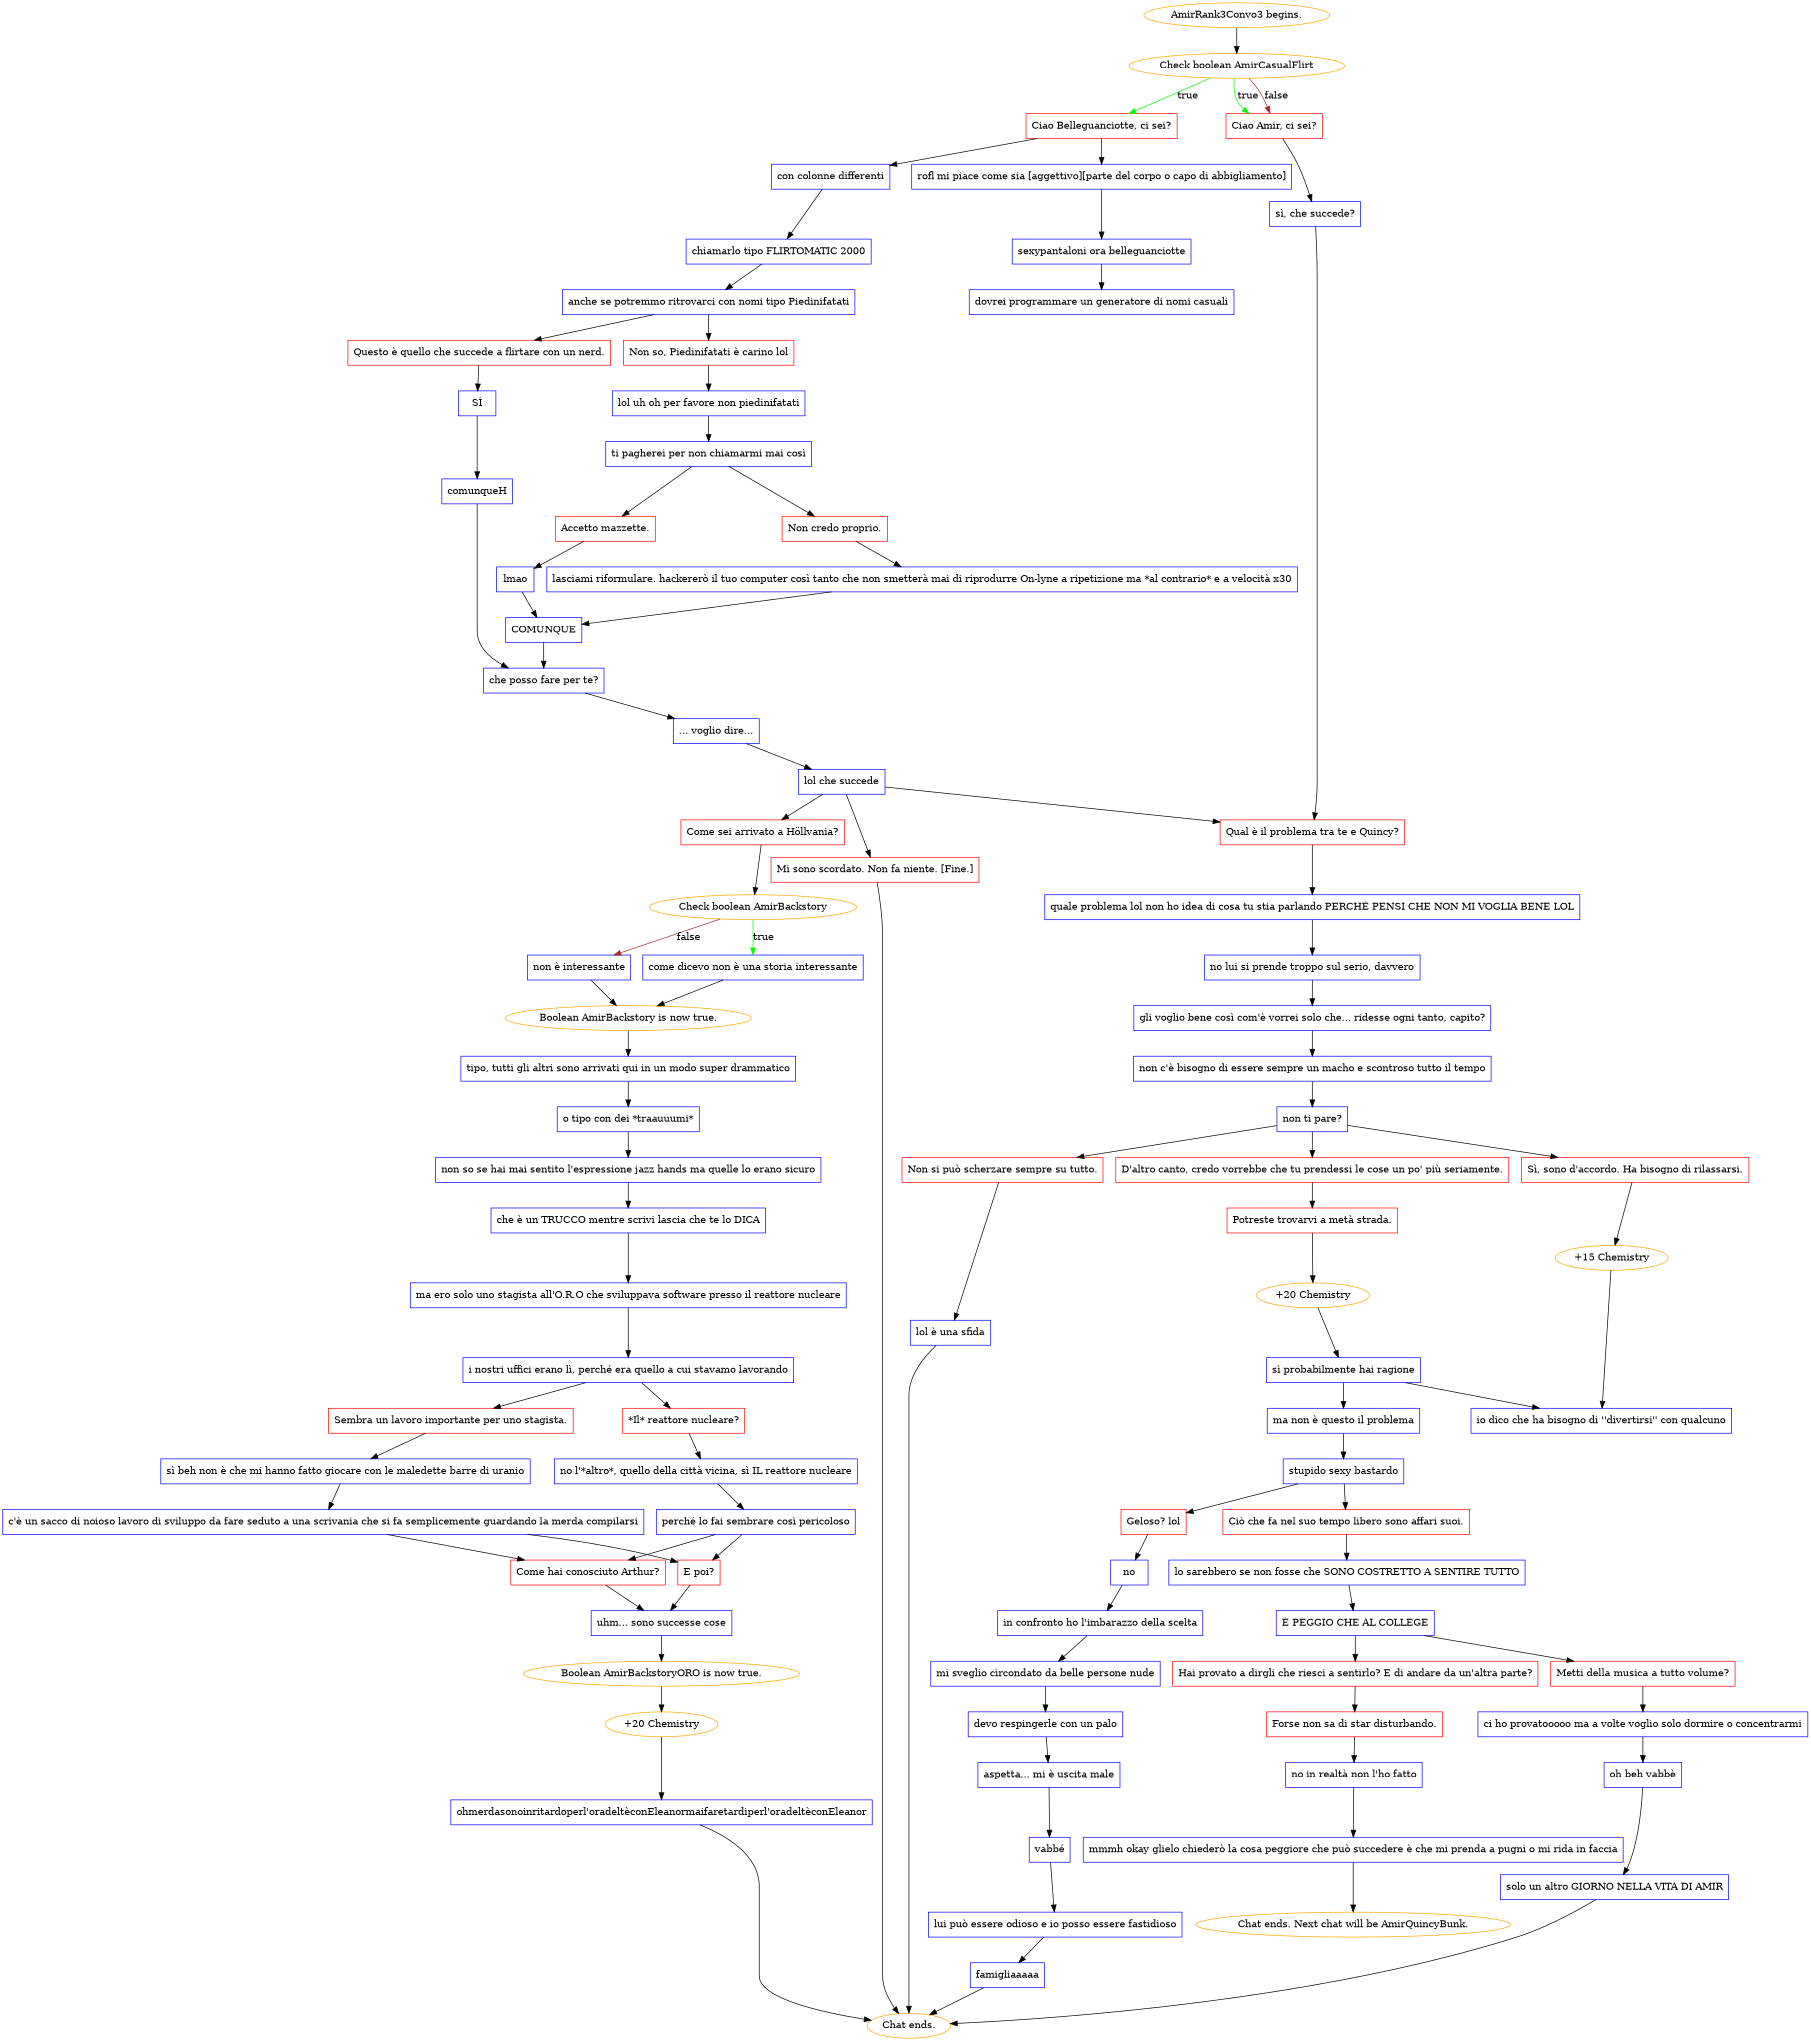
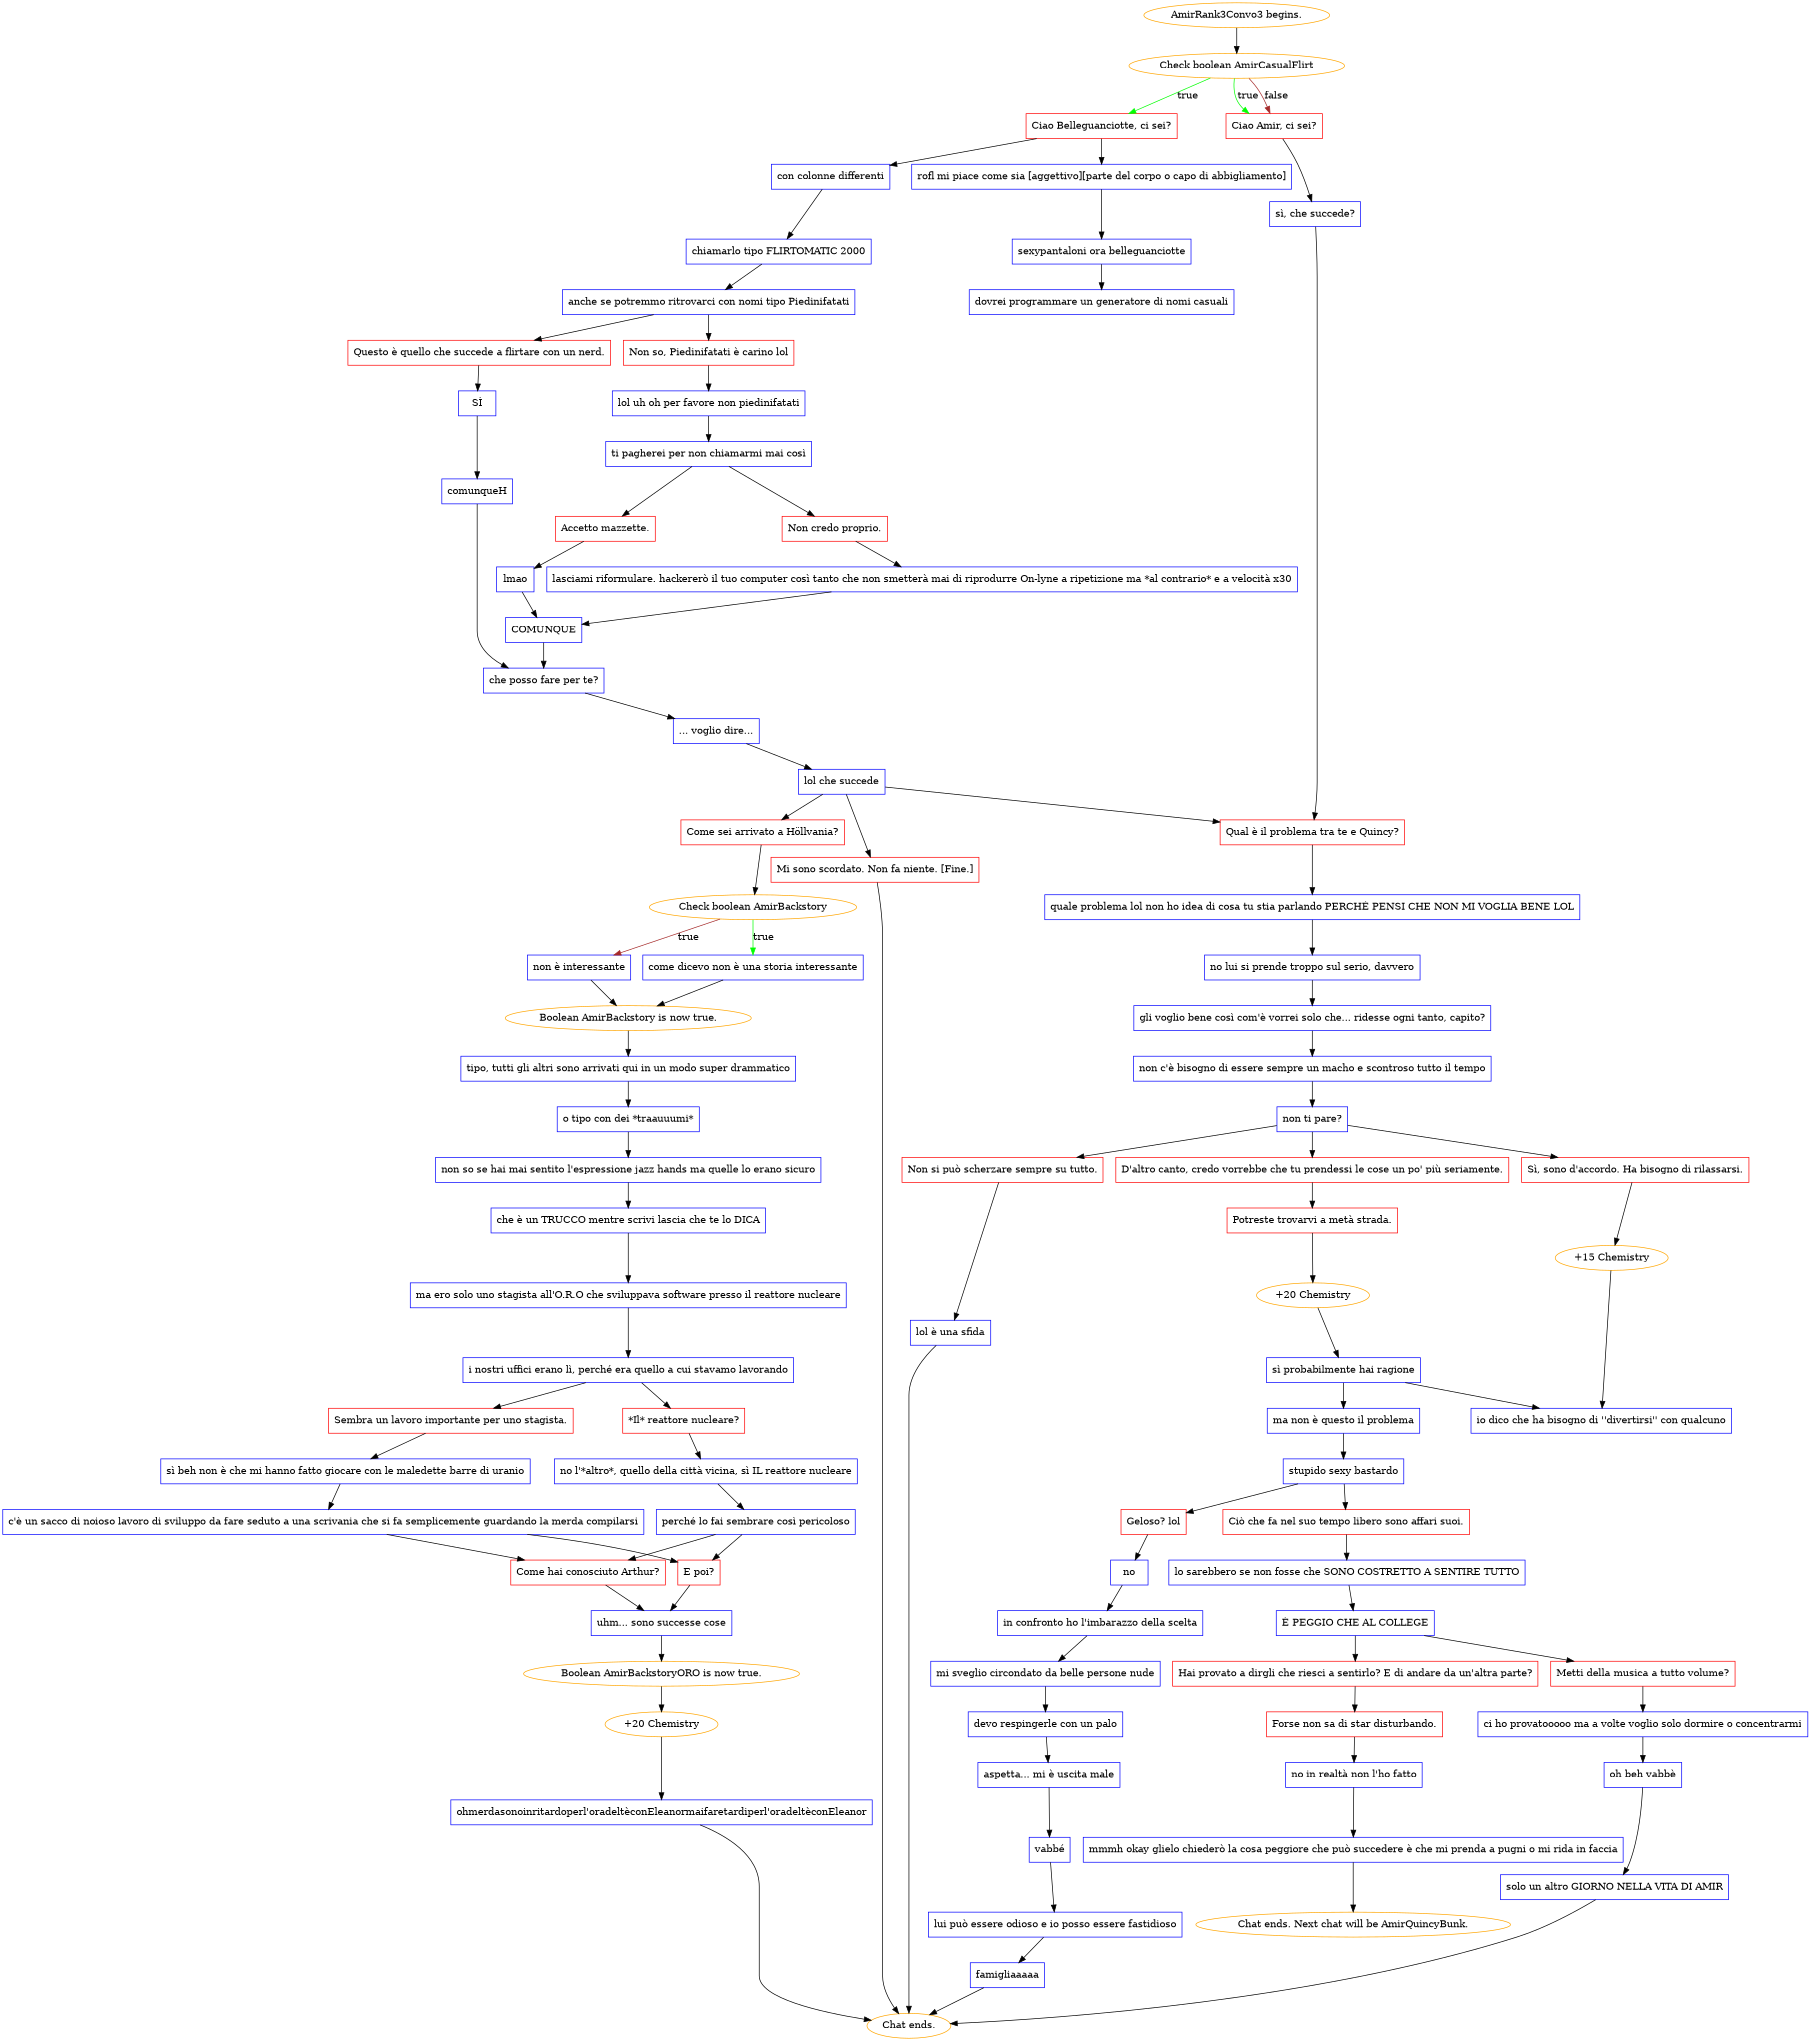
edge "Check boolean AmirBackstory" -> "non è interessante": label "false" -> "true"
